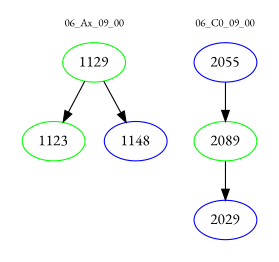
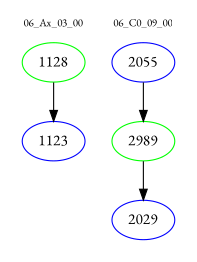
cluster "06_Ax_09_00": label "06_Ax_09_00" -> "06_Ax_03_00"
node "1129": label "1129" -> "1128"
node "1123": color green -> blue
node "1148": removed
node "2089": label "2089" -> "2989"
